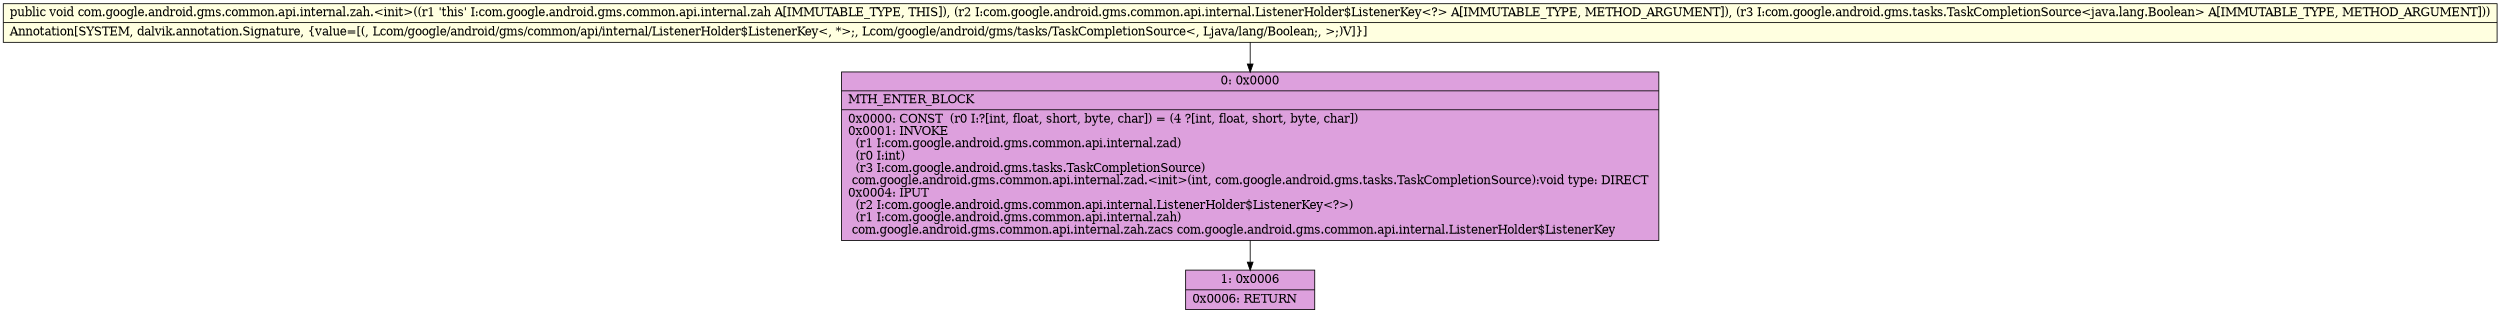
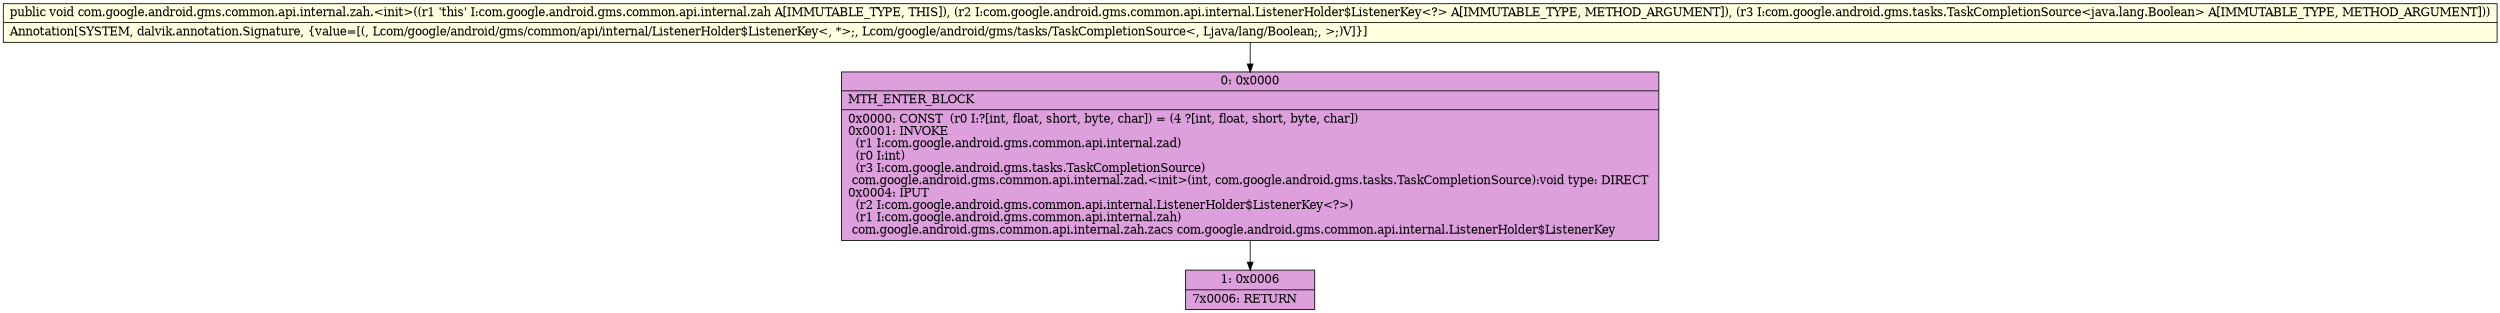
node "1: 0x0006": text "0x0006: RETURN" -> "7x0006: RETURN"
